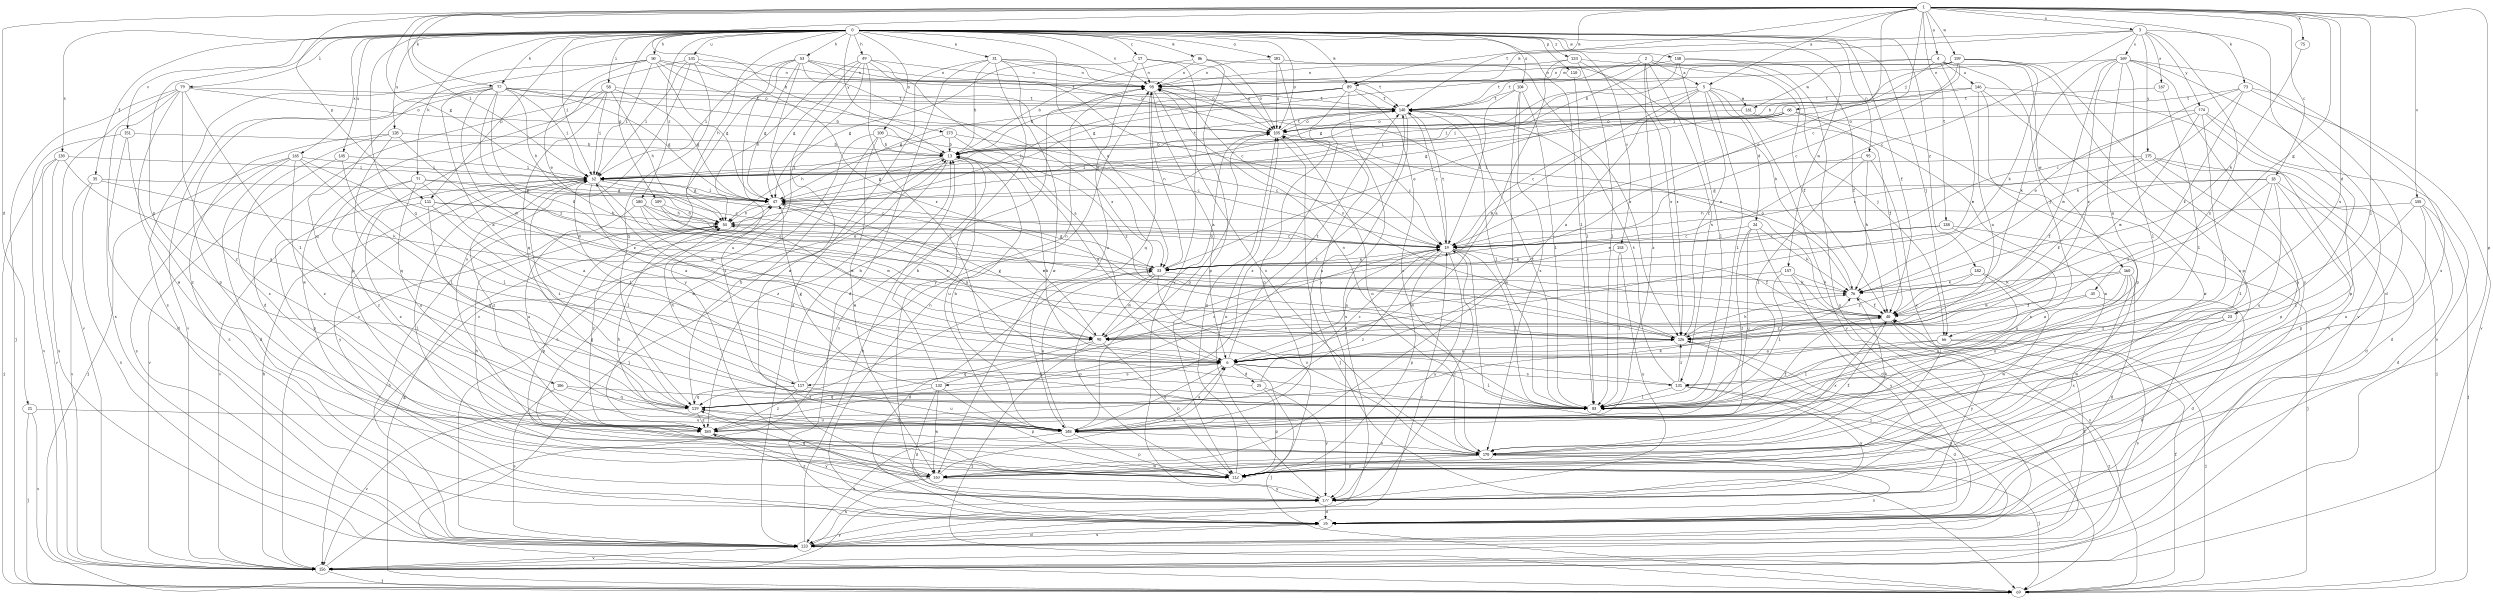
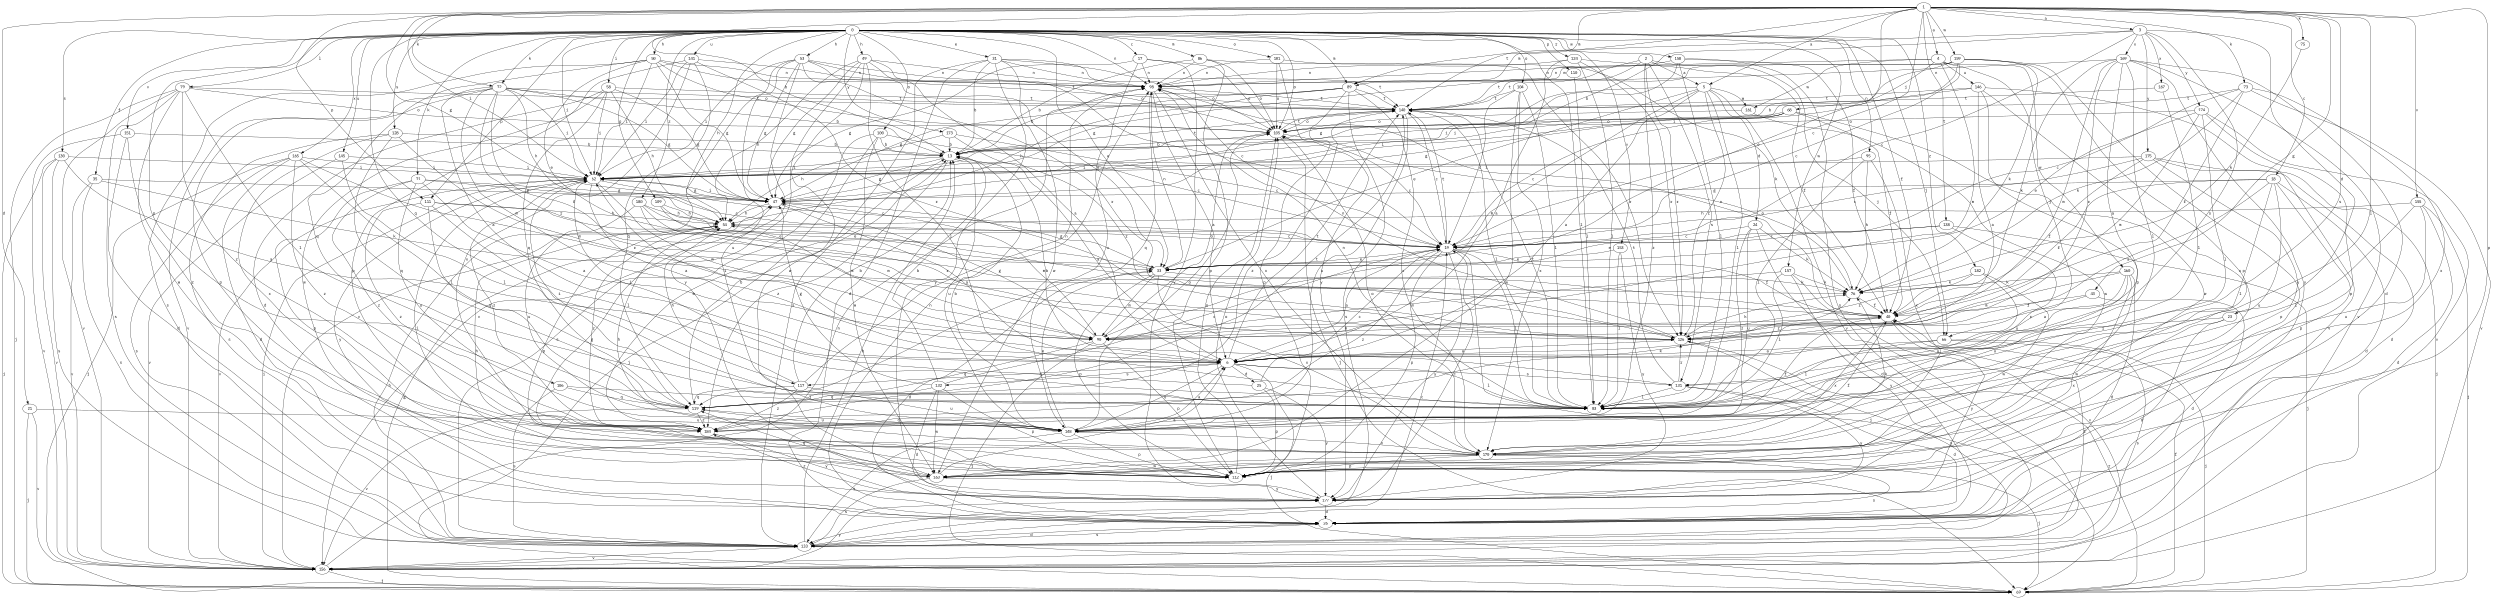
edge "156" -> "62": label "b" -> "i"
